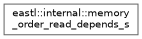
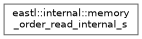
node "eastl::internal::memory _order_read_depends_s": label "eastl::internal::memory _order_read_depends_s" -> "eastl::internal::memory _order_read_internal_s"
